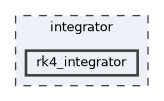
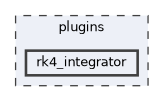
cluster "integrator": label "integrator" -> "plugins"
